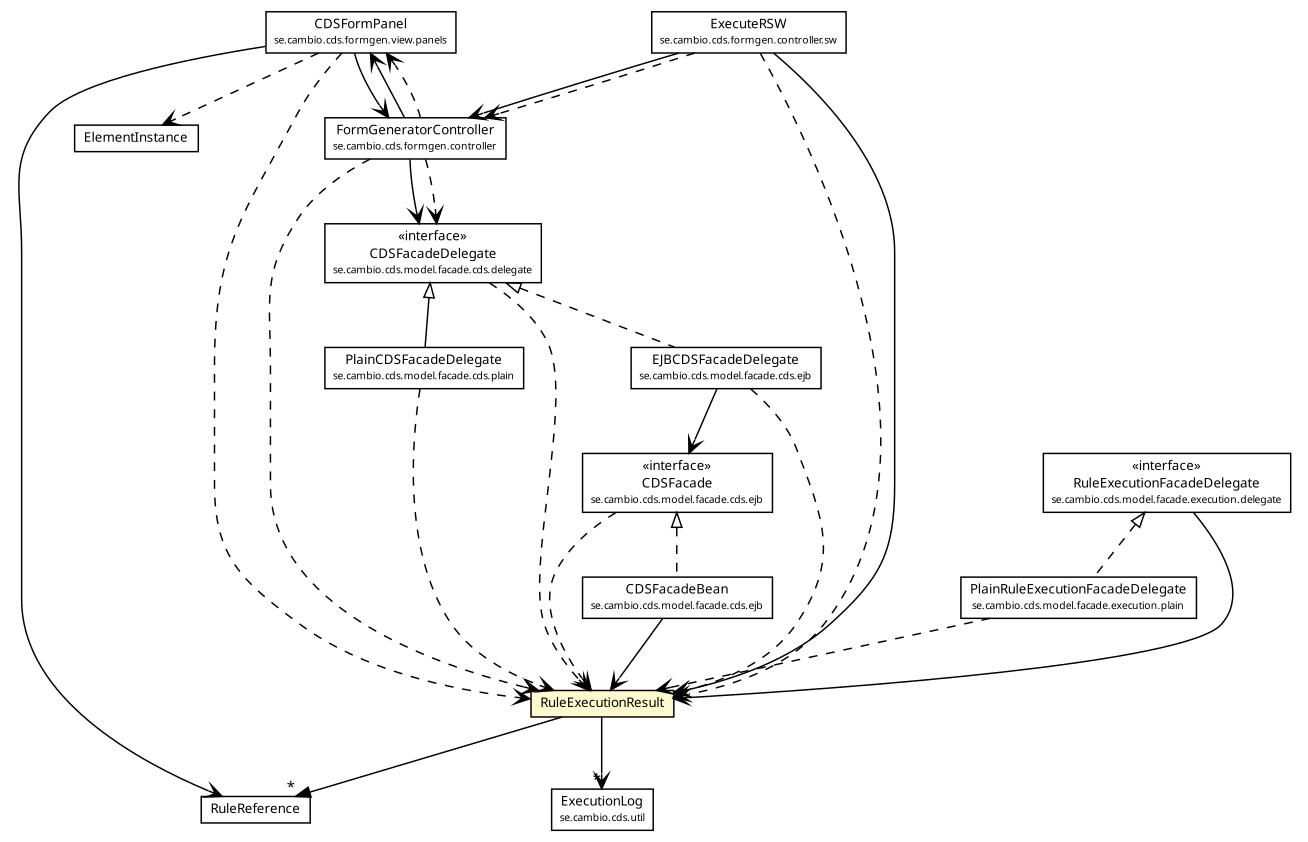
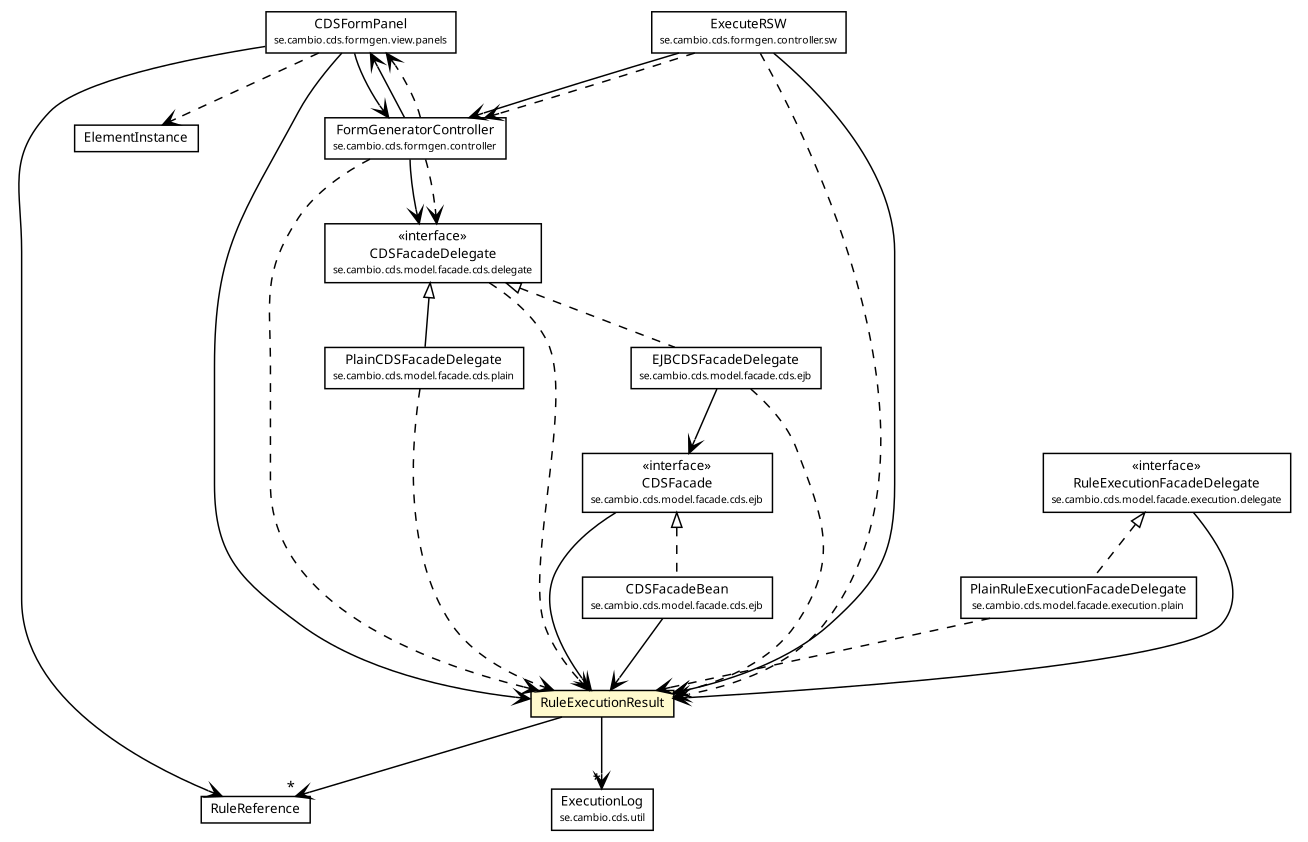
edge "CDSFormPanel" -> "RuleExecutionResult": style dashed -> solid
edge "CDSFacade" -> "RuleExecutionResult": style dashed -> solid
edge "RuleExecutionResult" -> "RuleReference": arrowhead normal -> open
